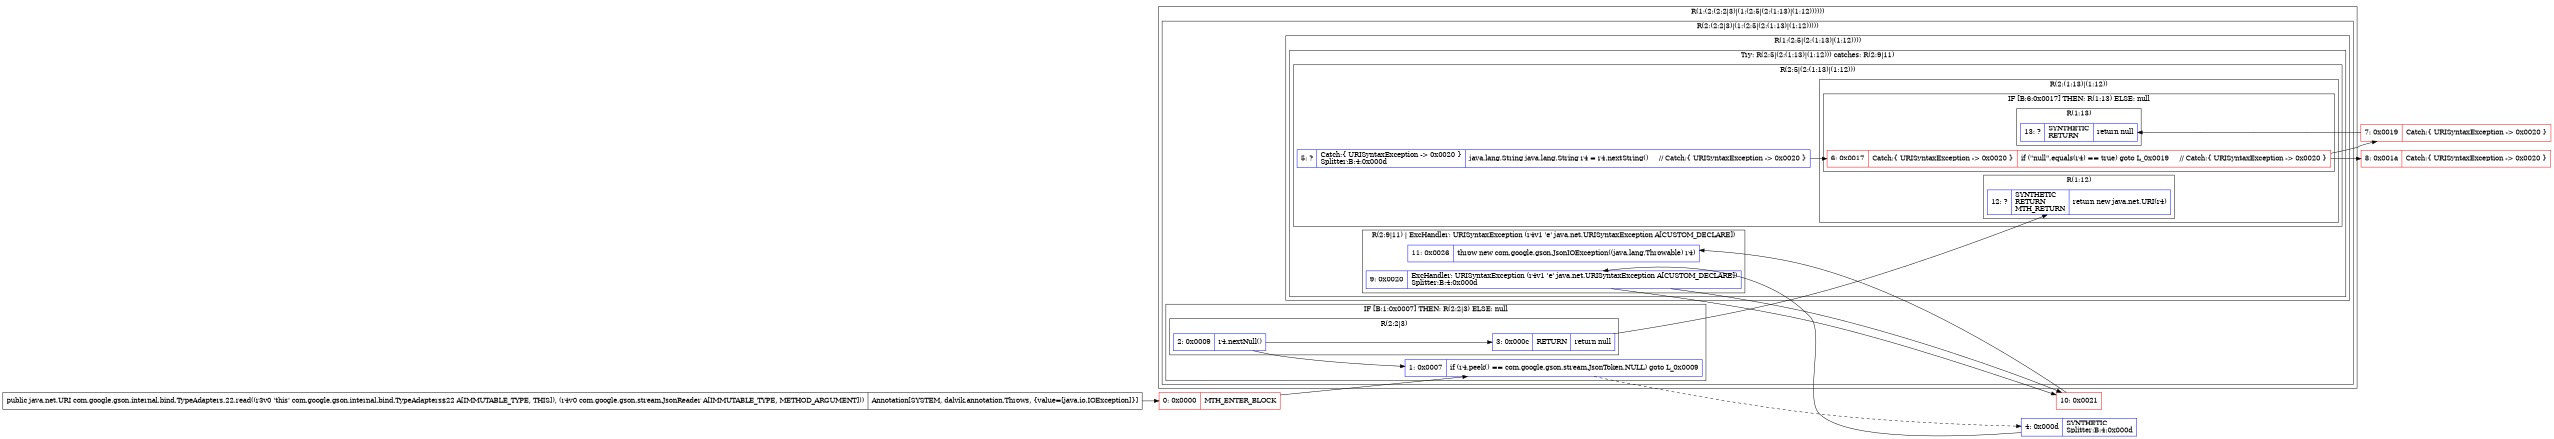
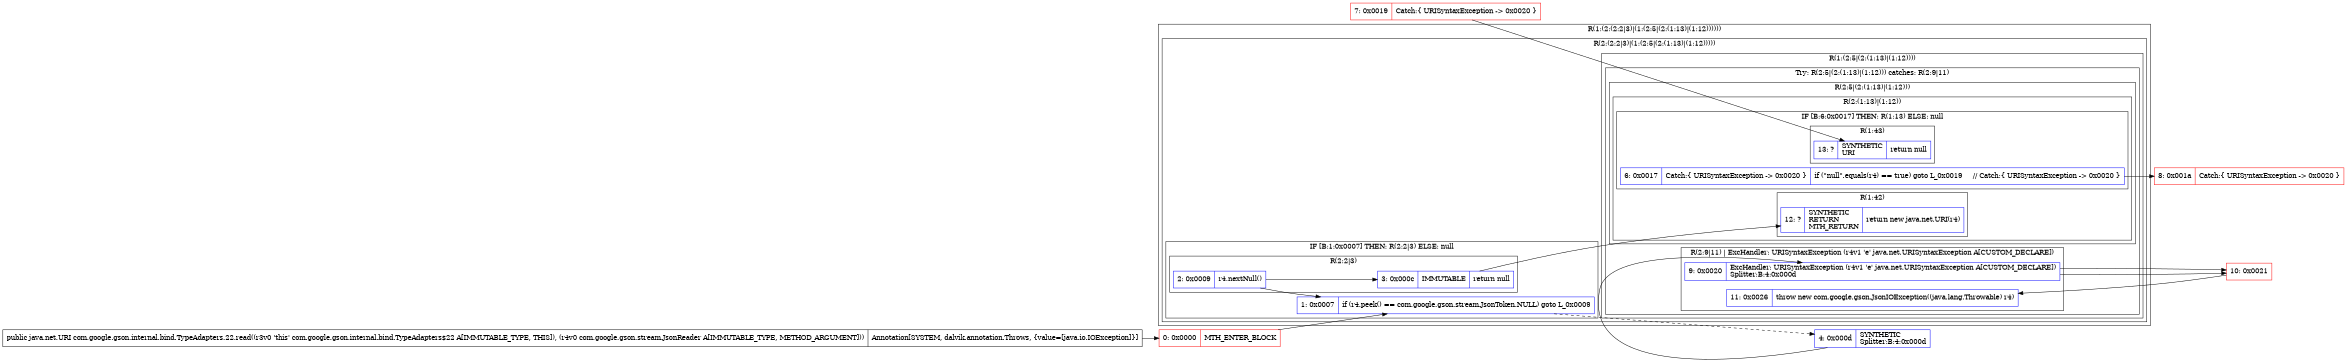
cluster "R(1:13)": label "R(1:13)" -> "R(1:43)"
node "13: ?": text "RETURN" -> "URI"
edge "6: 0x0017" -> "7: 0x0019": removed
node "5: ?": removed
node "6: 0x0017": color red -> blue
cluster "R(1:12)": label "R(1:12)" -> "R(1:42)"
node "3: 0x000c": text "RETURN" -> "IMMUTABLE"
